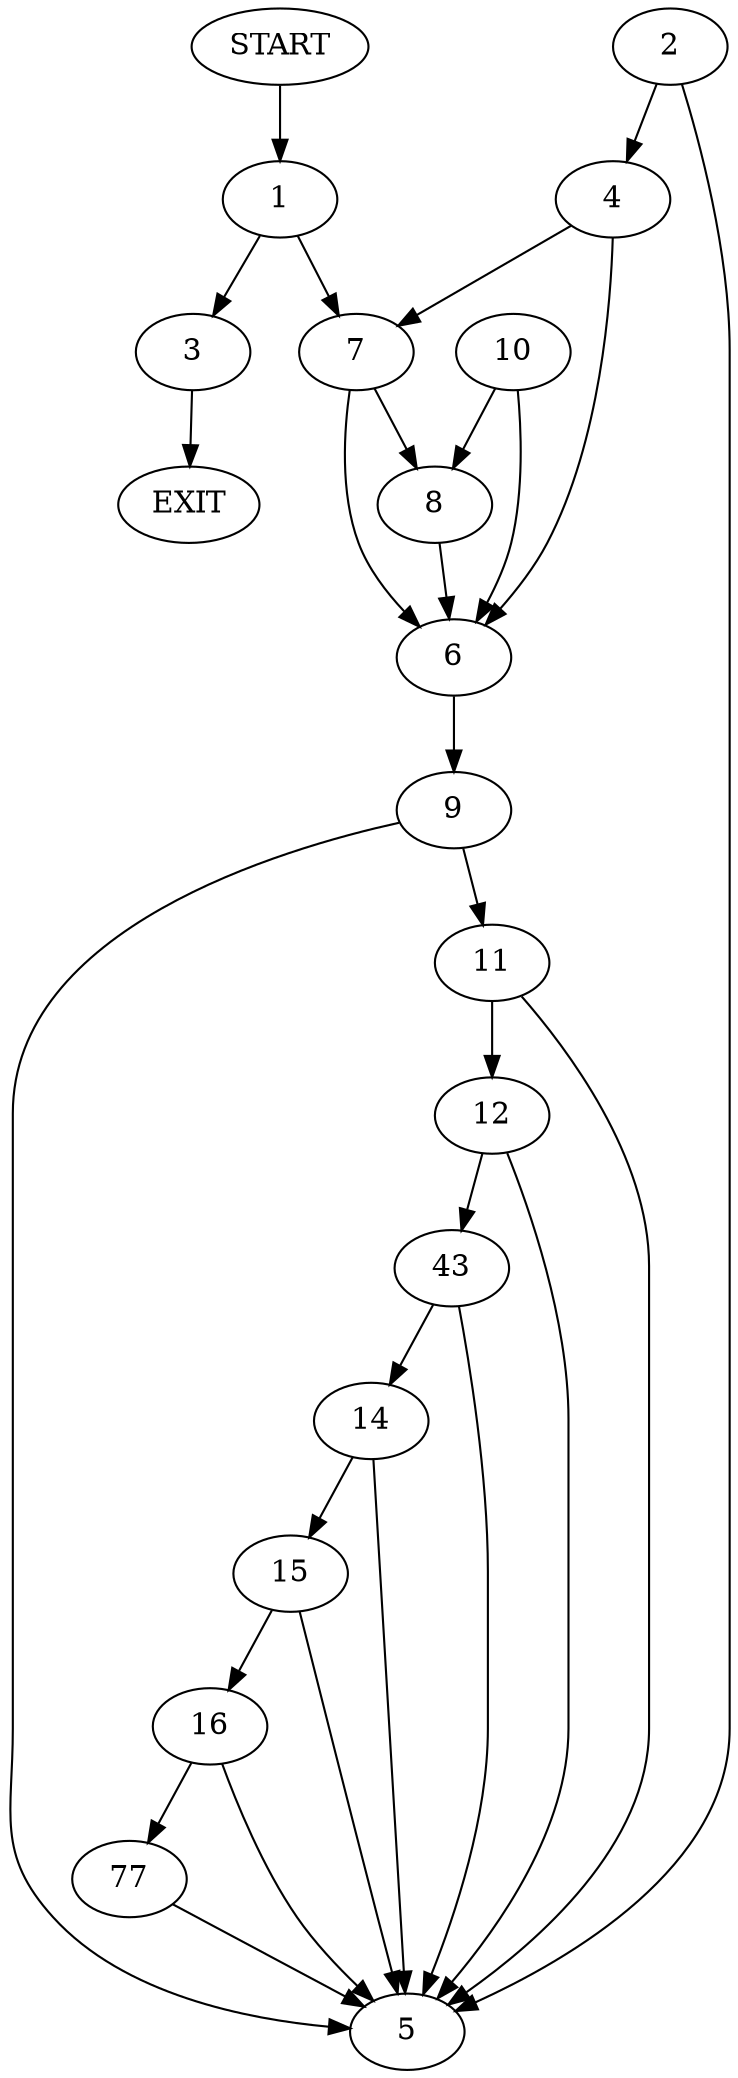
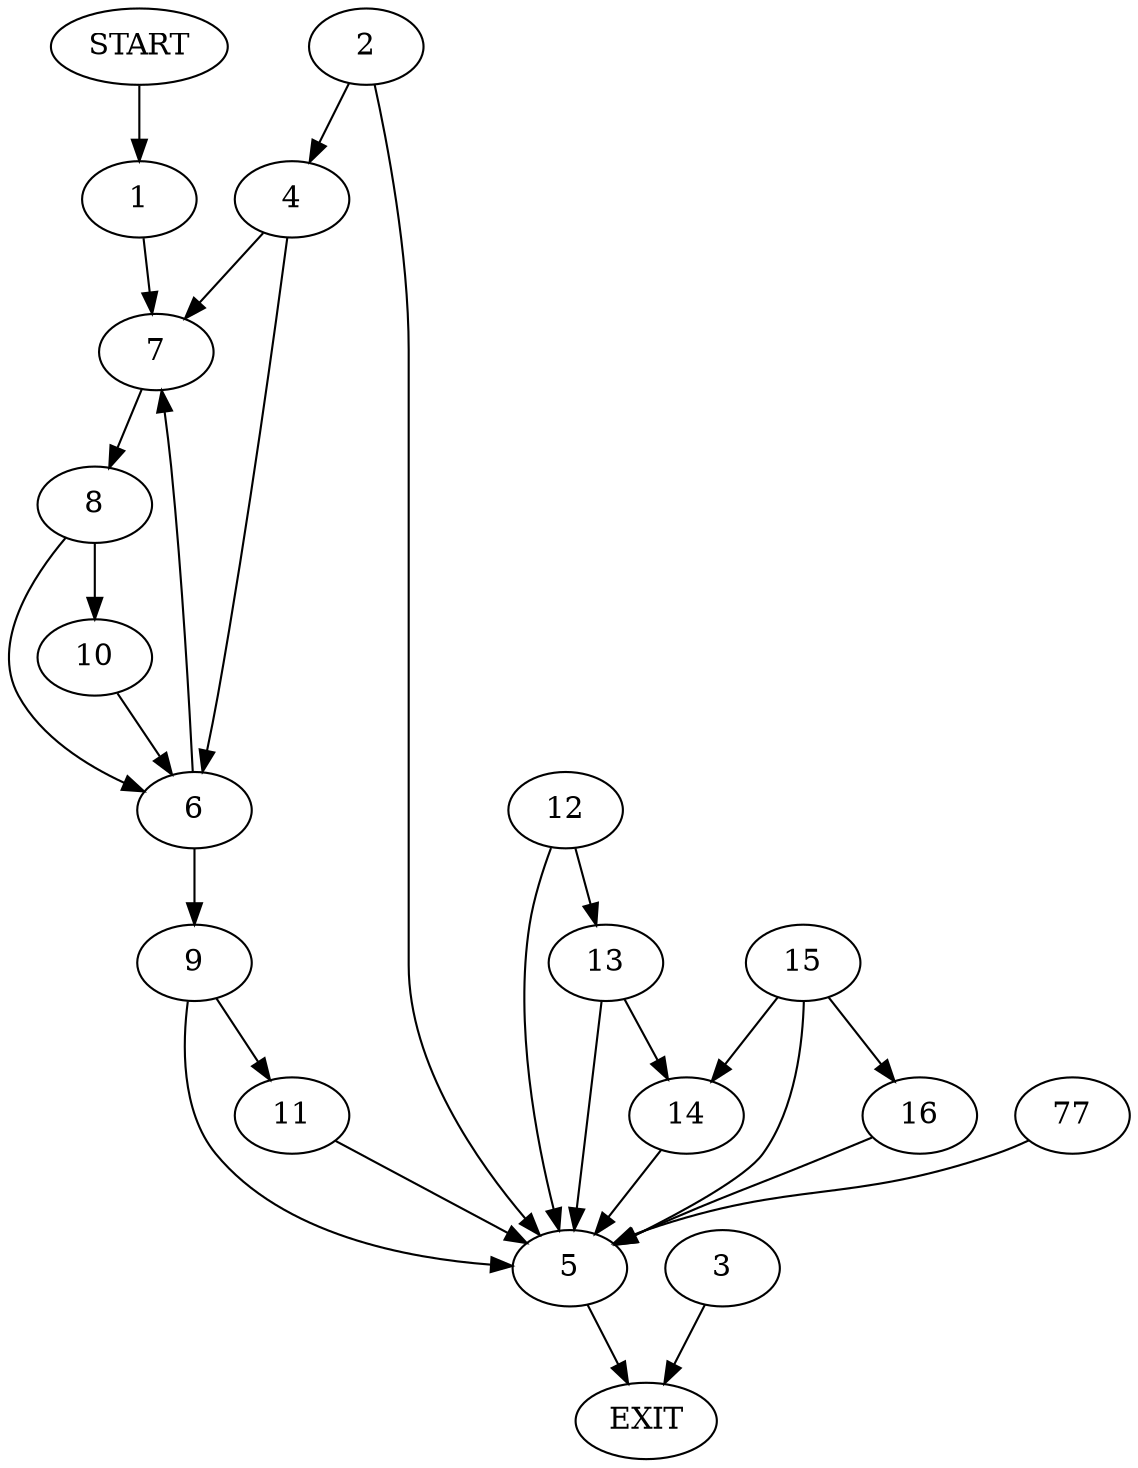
edge "1" -> "3": removed
edge "10" -> "8": reversed
edge "7" -> "6": reversed
edge "11" -> "12": removed
node "43": label "43" -> "13"
edge "5" -> "EXIT": added
edge "14" -> "15": reversed
edge "16" -> "77": removed
